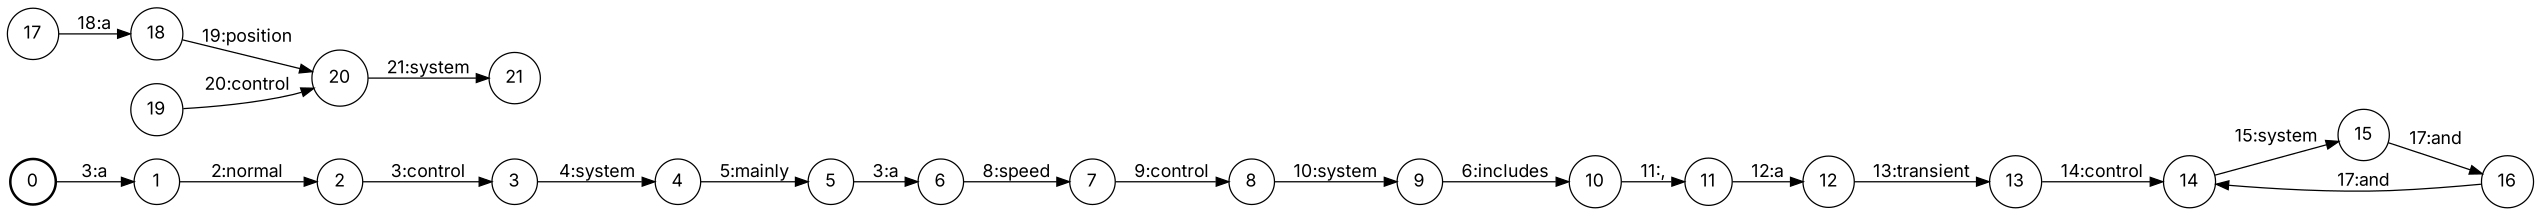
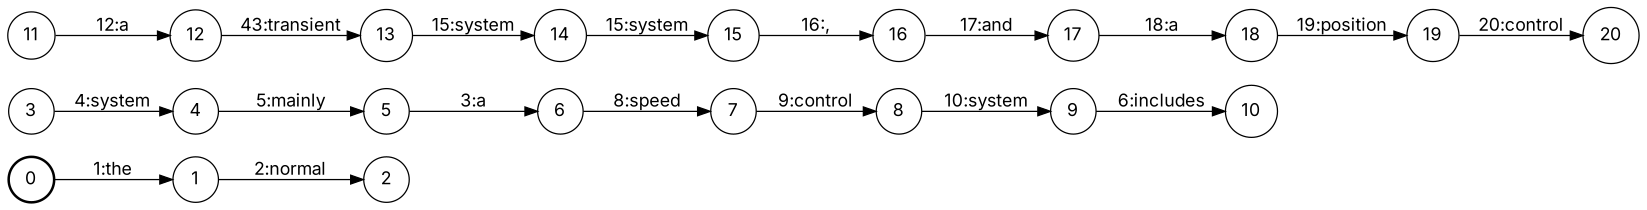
edge "18" -> "20": now "18" -> "19"
node "21": removed
edge "15" -> "16": label "17:and" -> "16:,"
edge "0" -> "1": label "3:a" -> "1:the"
edge "12" -> "13": label "13:transient" -> "43:transient"
edge "13" -> "14": label "14:control" -> "15:system"
edge "2" -> "3": removed, label "3:control"
edge "10" -> "11": removed, label "11:,"
edge "16" -> "14": now "16" -> "17"
